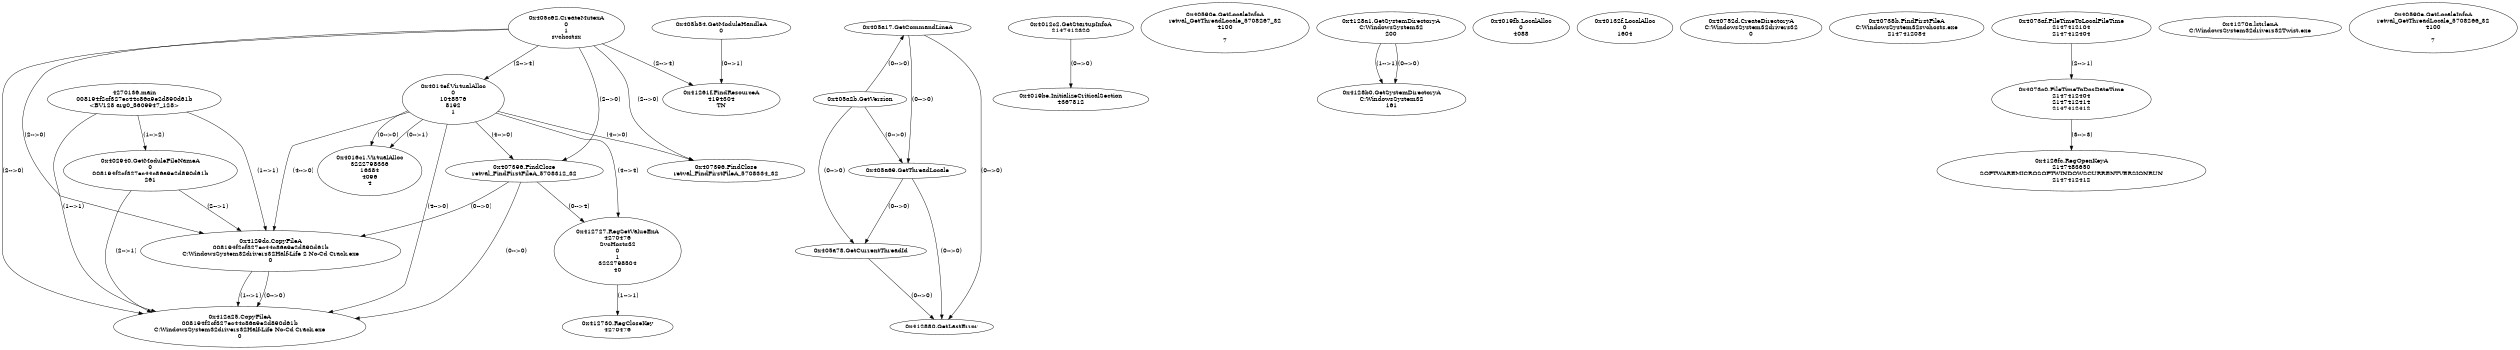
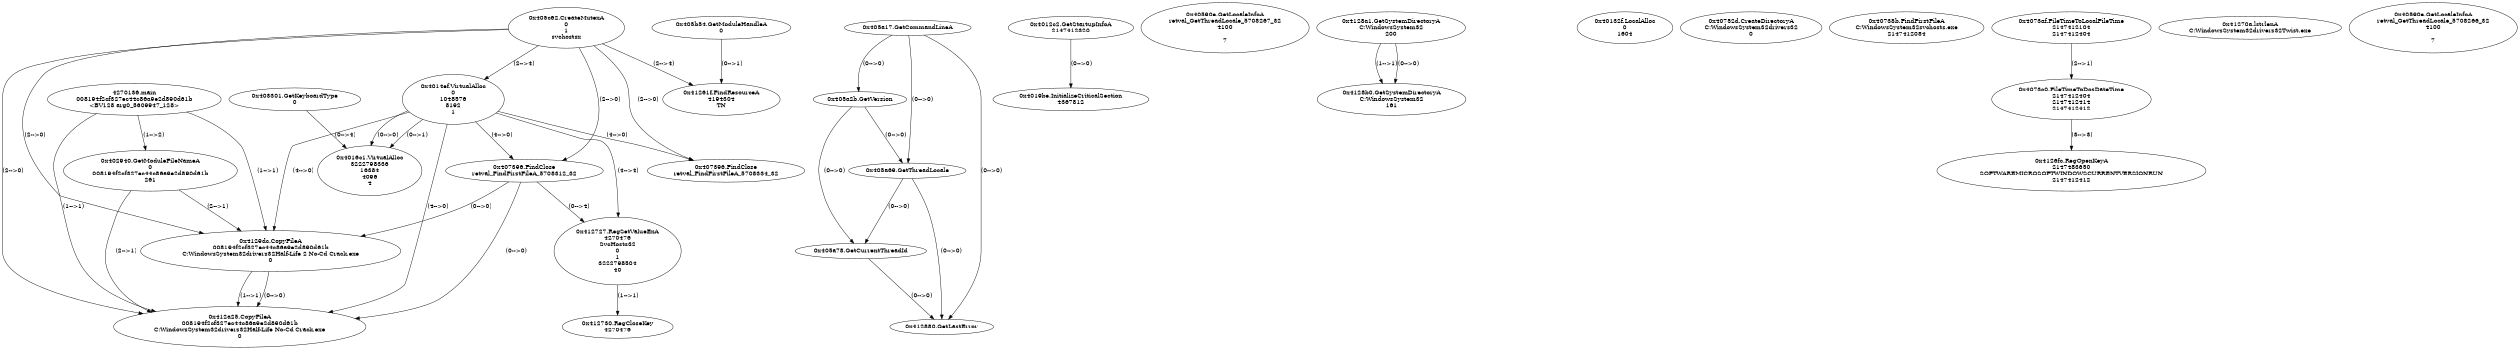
node "0x4019fb.LocalAlloc 0 4088": removed
edge "0x405a2b.GetVersion" -> "0x405a17.GetCommandLineA": reversed
node "0x403301.GetKeyboardType 0": added
